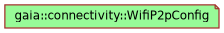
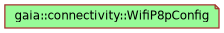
node "gaia::connectivity::WifiP2pConfig": label "gaia::connectivity::WifiP2pConfig" -> "gaia::connectivity::WifiP8pConfig"
